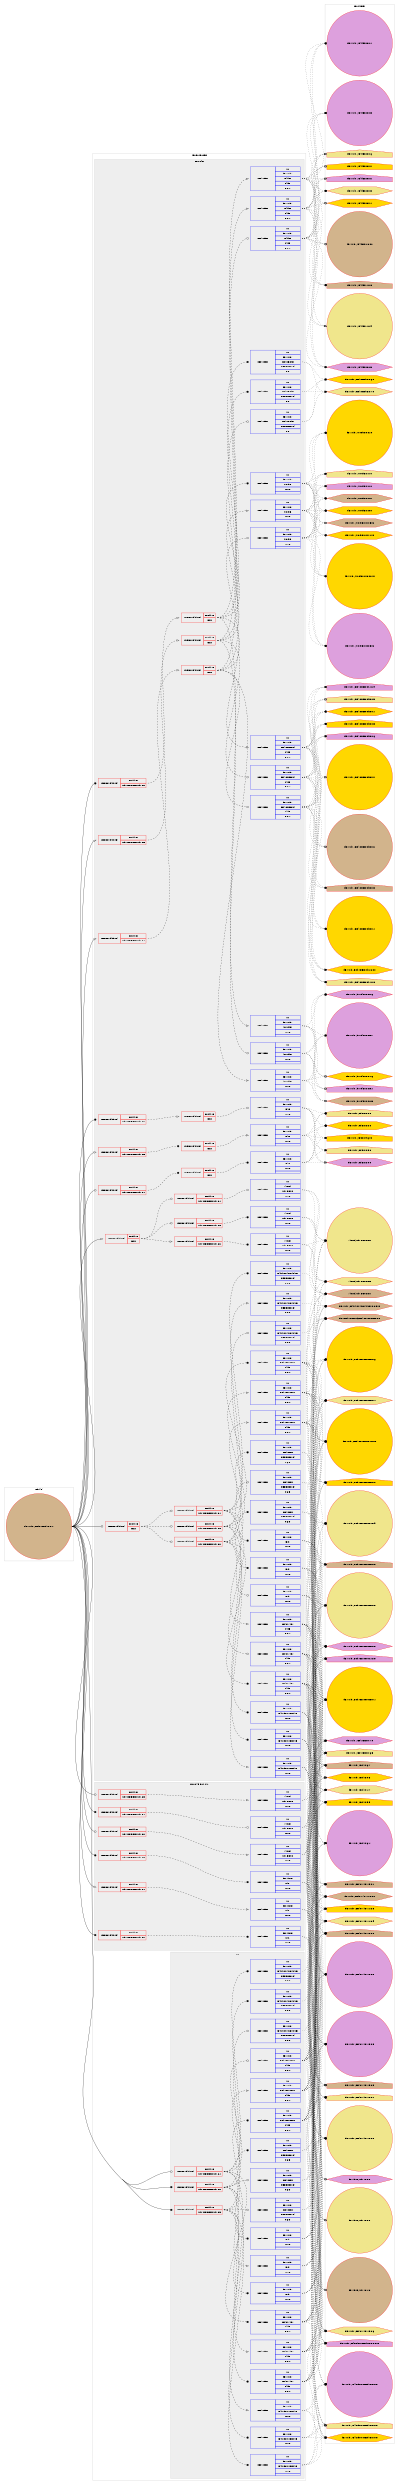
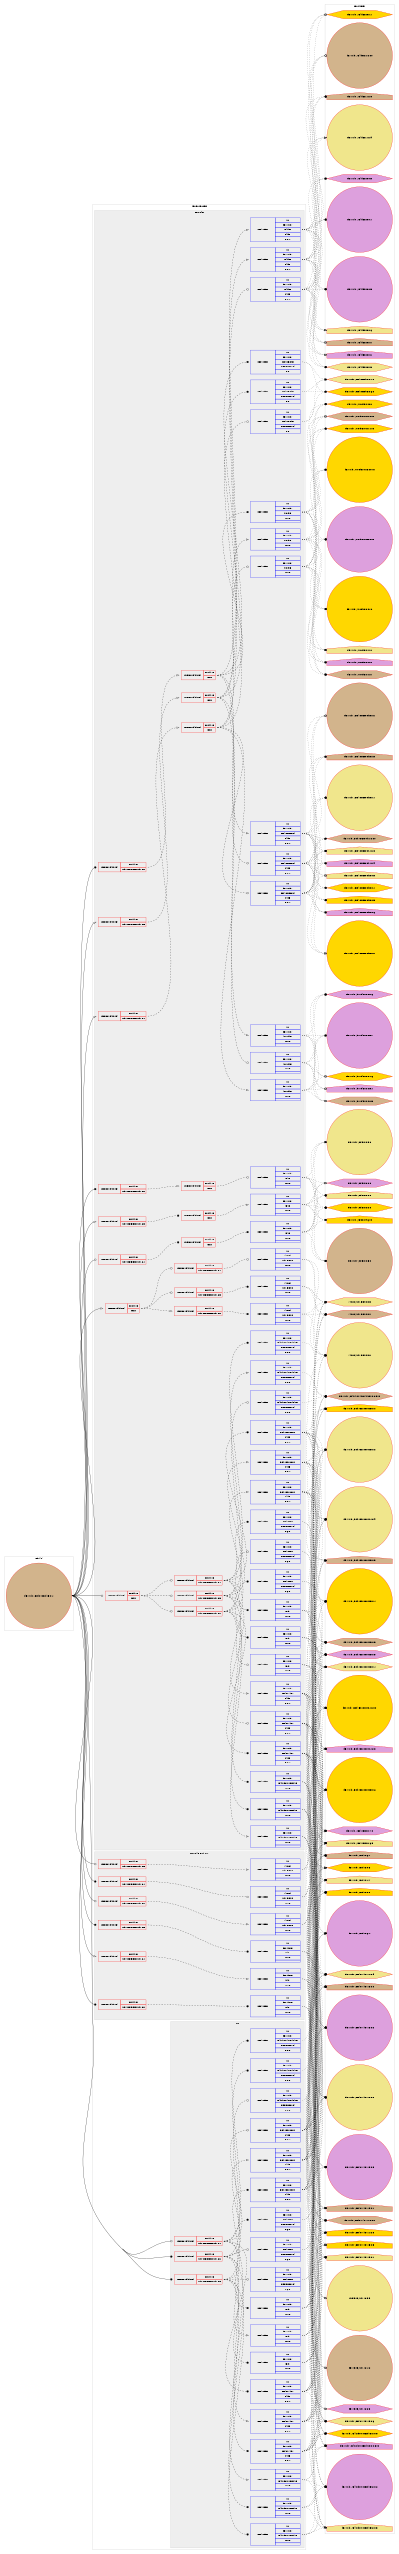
node "dev-ruby/railties-5.1.1": fillcolor gold -> tan
node "dev-ruby/activerecord-5.1.4": fillcolor gold -> khaki
node "dev-ruby/activerecord-4.2.10": fillcolor gold -> tan
node "dev-ruby/rake-11.3.0": shape house -> circle
node "dev-ruby/rake-10.5.0": added
node "dev-activerecord/activesupport-5.0.5": label "dev-activerecord/activesupport-5.0.5" -> "dev-ruby/activesupport-5.0.5"
node "dev-ruby/rack-1.4.7": shape hexagon -> house
node "dev-ruby/actionview-5.0.3": fillcolor tan -> gold
node "dev-lang/ruby-2.3.5": label "dev-lang/ruby-2.3.5" -> "use-lang/ruby-2.3.5"
